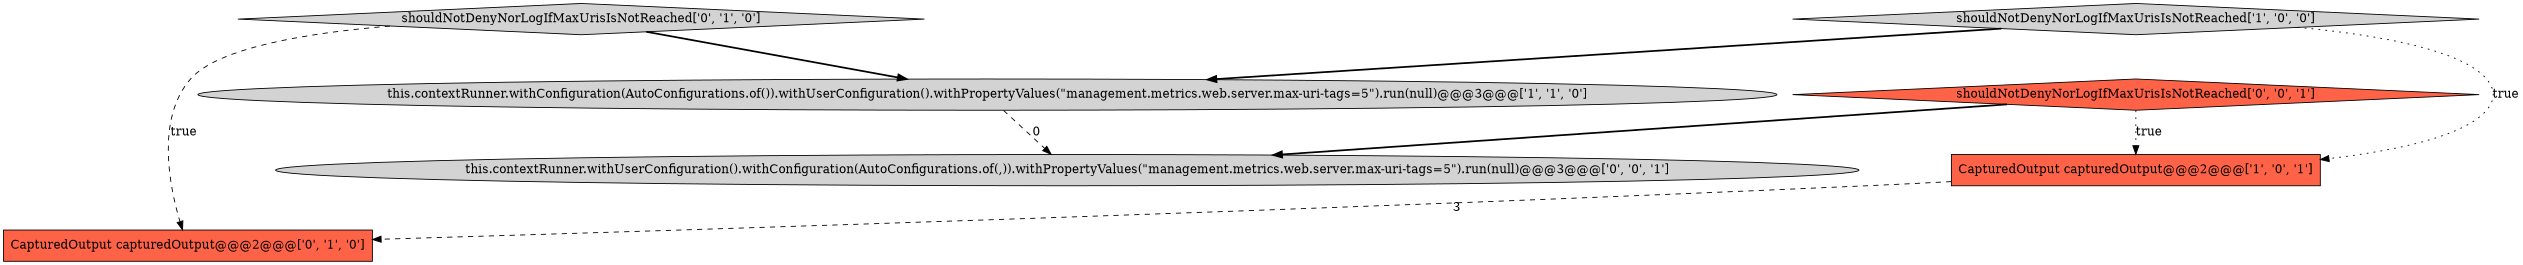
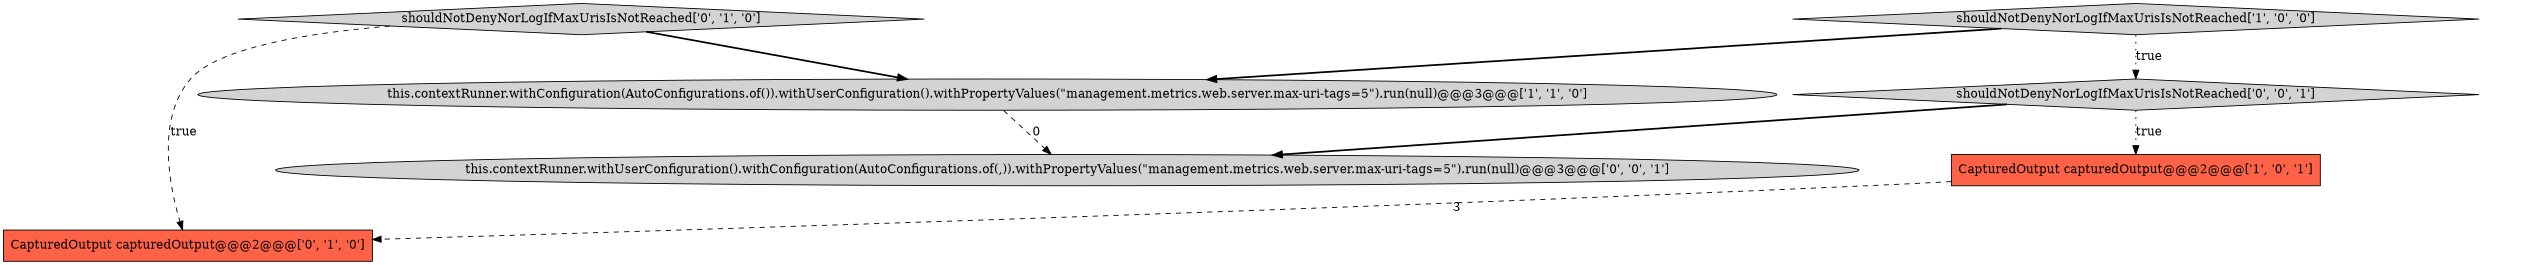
edge "shouldNotDenyNorLogIfMaxUrisIsNotReached['1', '0', '0']" -> "CapturedOutput capturedOutput@@@2@@@['1', '0', '1']": now "shouldNotDenyNorLogIfMaxUrisIsNotReached['1', '0', '0']" -> "shouldNotDenyNorLogIfMaxUrisIsNotReached['0', '0', '1']"
node "shouldNotDenyNorLogIfMaxUrisIsNotReached['0', '0', '1']": fillcolor tomato -> lightgray
